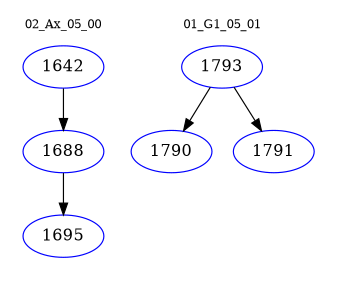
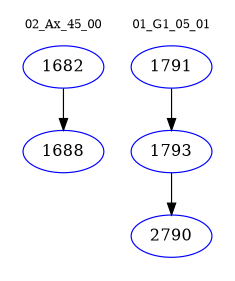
cluster "02_Ax_05_00": label "02_Ax_05_00" -> "02_Ax_45_00"
node "1642": label "1642" -> "1682"
edge "1793" -> "1791": reversed
node "1790": label "1790" -> "2790"
node "1695": removed
